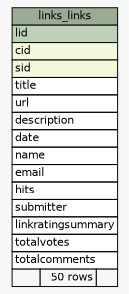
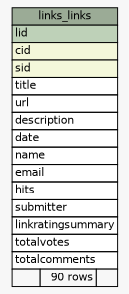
node "links_links": text "50 rows" -> "90 rows"
